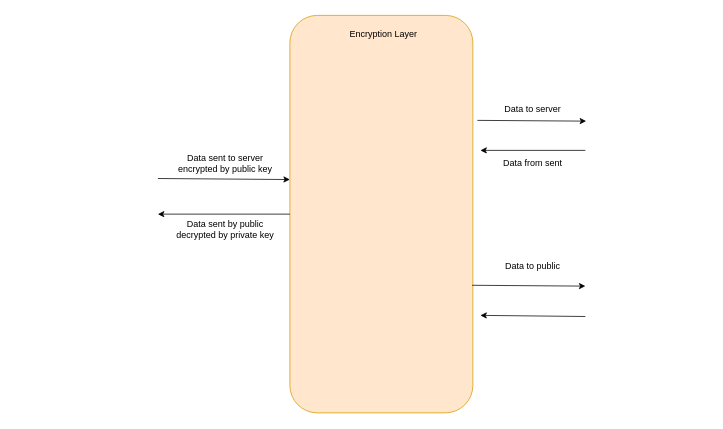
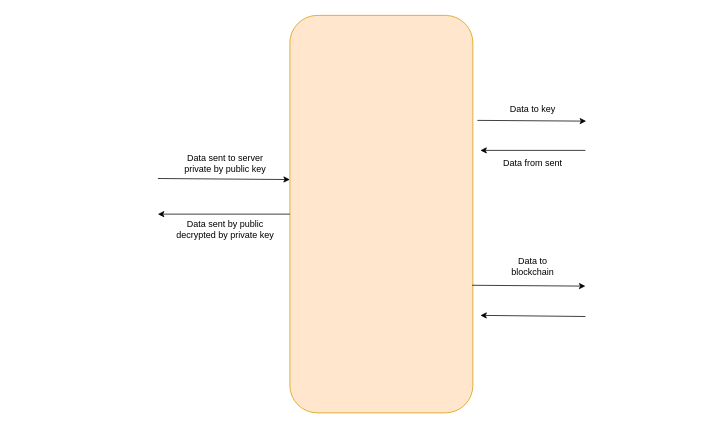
node "Encryption Layer": removed
node "Data to server": label "Data to server" -> "Data to key"
node "Data sent to server encrypted by public key": label "Data sent to server encrypted by public key" -> "Data sent to server private by public key"
node "Data to public": label "Data to public" -> "Data to blockchain"
